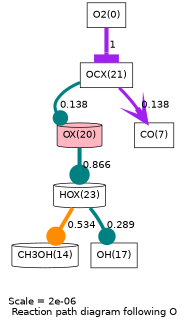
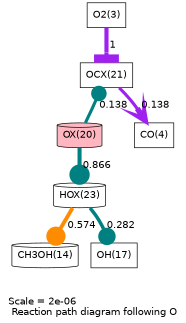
node "O2(0)": label "O2(0)" -> "O2(3)"
edge "OCX(21)" -> "OX(20)": reversed
node "CO(7)": label "CO(7)" -> "CO(4)"
edge "HOX(23)" -> "CH3OH(14)": label " 0.534" -> " 0.574"
edge "HOX(23)" -> "OH(17)": label " 0.289" -> " 0.282"
